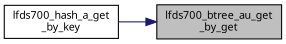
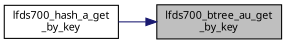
node "lfds700_btree_au_get _by_get": label "lfds700_btree_au_get _by_get" -> "lfds700_btree_au_get _by_key"
